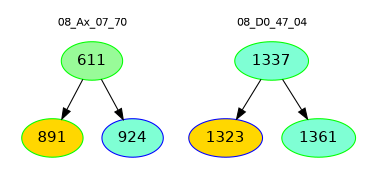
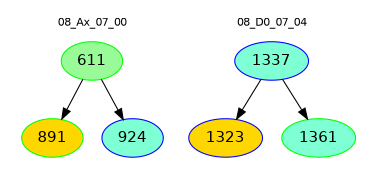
cluster "08_Ax_07_70": label "08_Ax_07_70" -> "08_Ax_07_00"
cluster "08_D0_47_04": label "08_D0_47_04" -> "08_D0_07_04"
node "1337": color green -> blue
